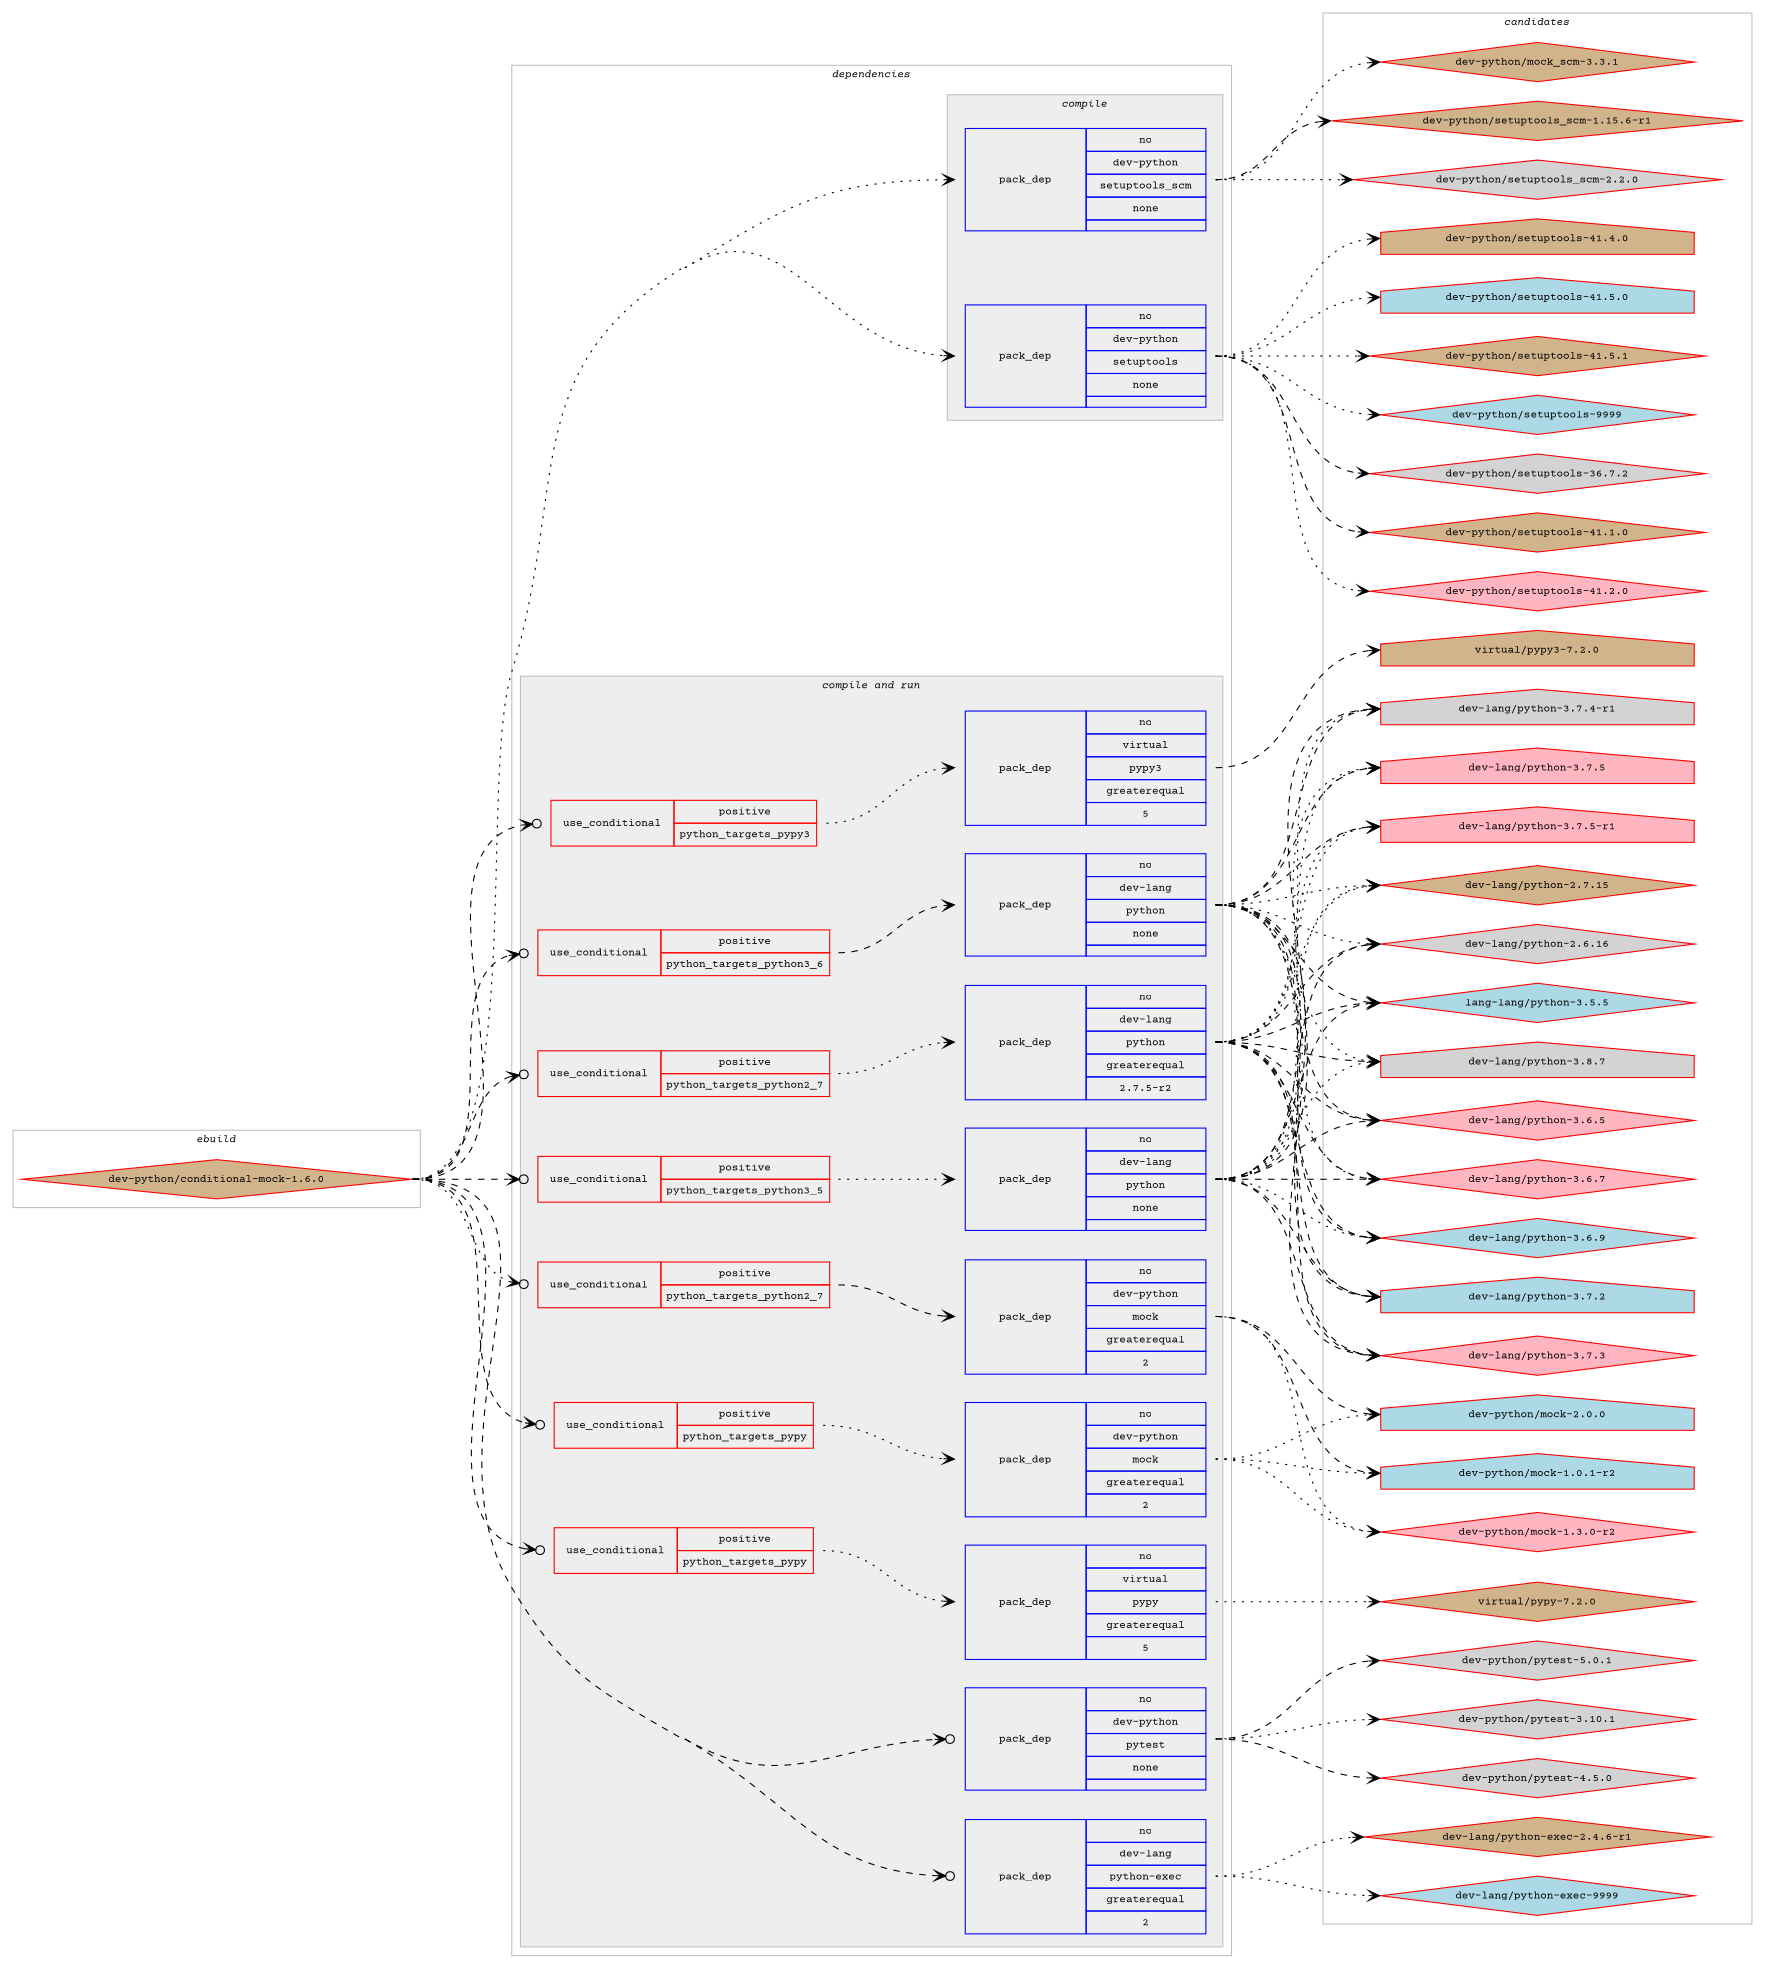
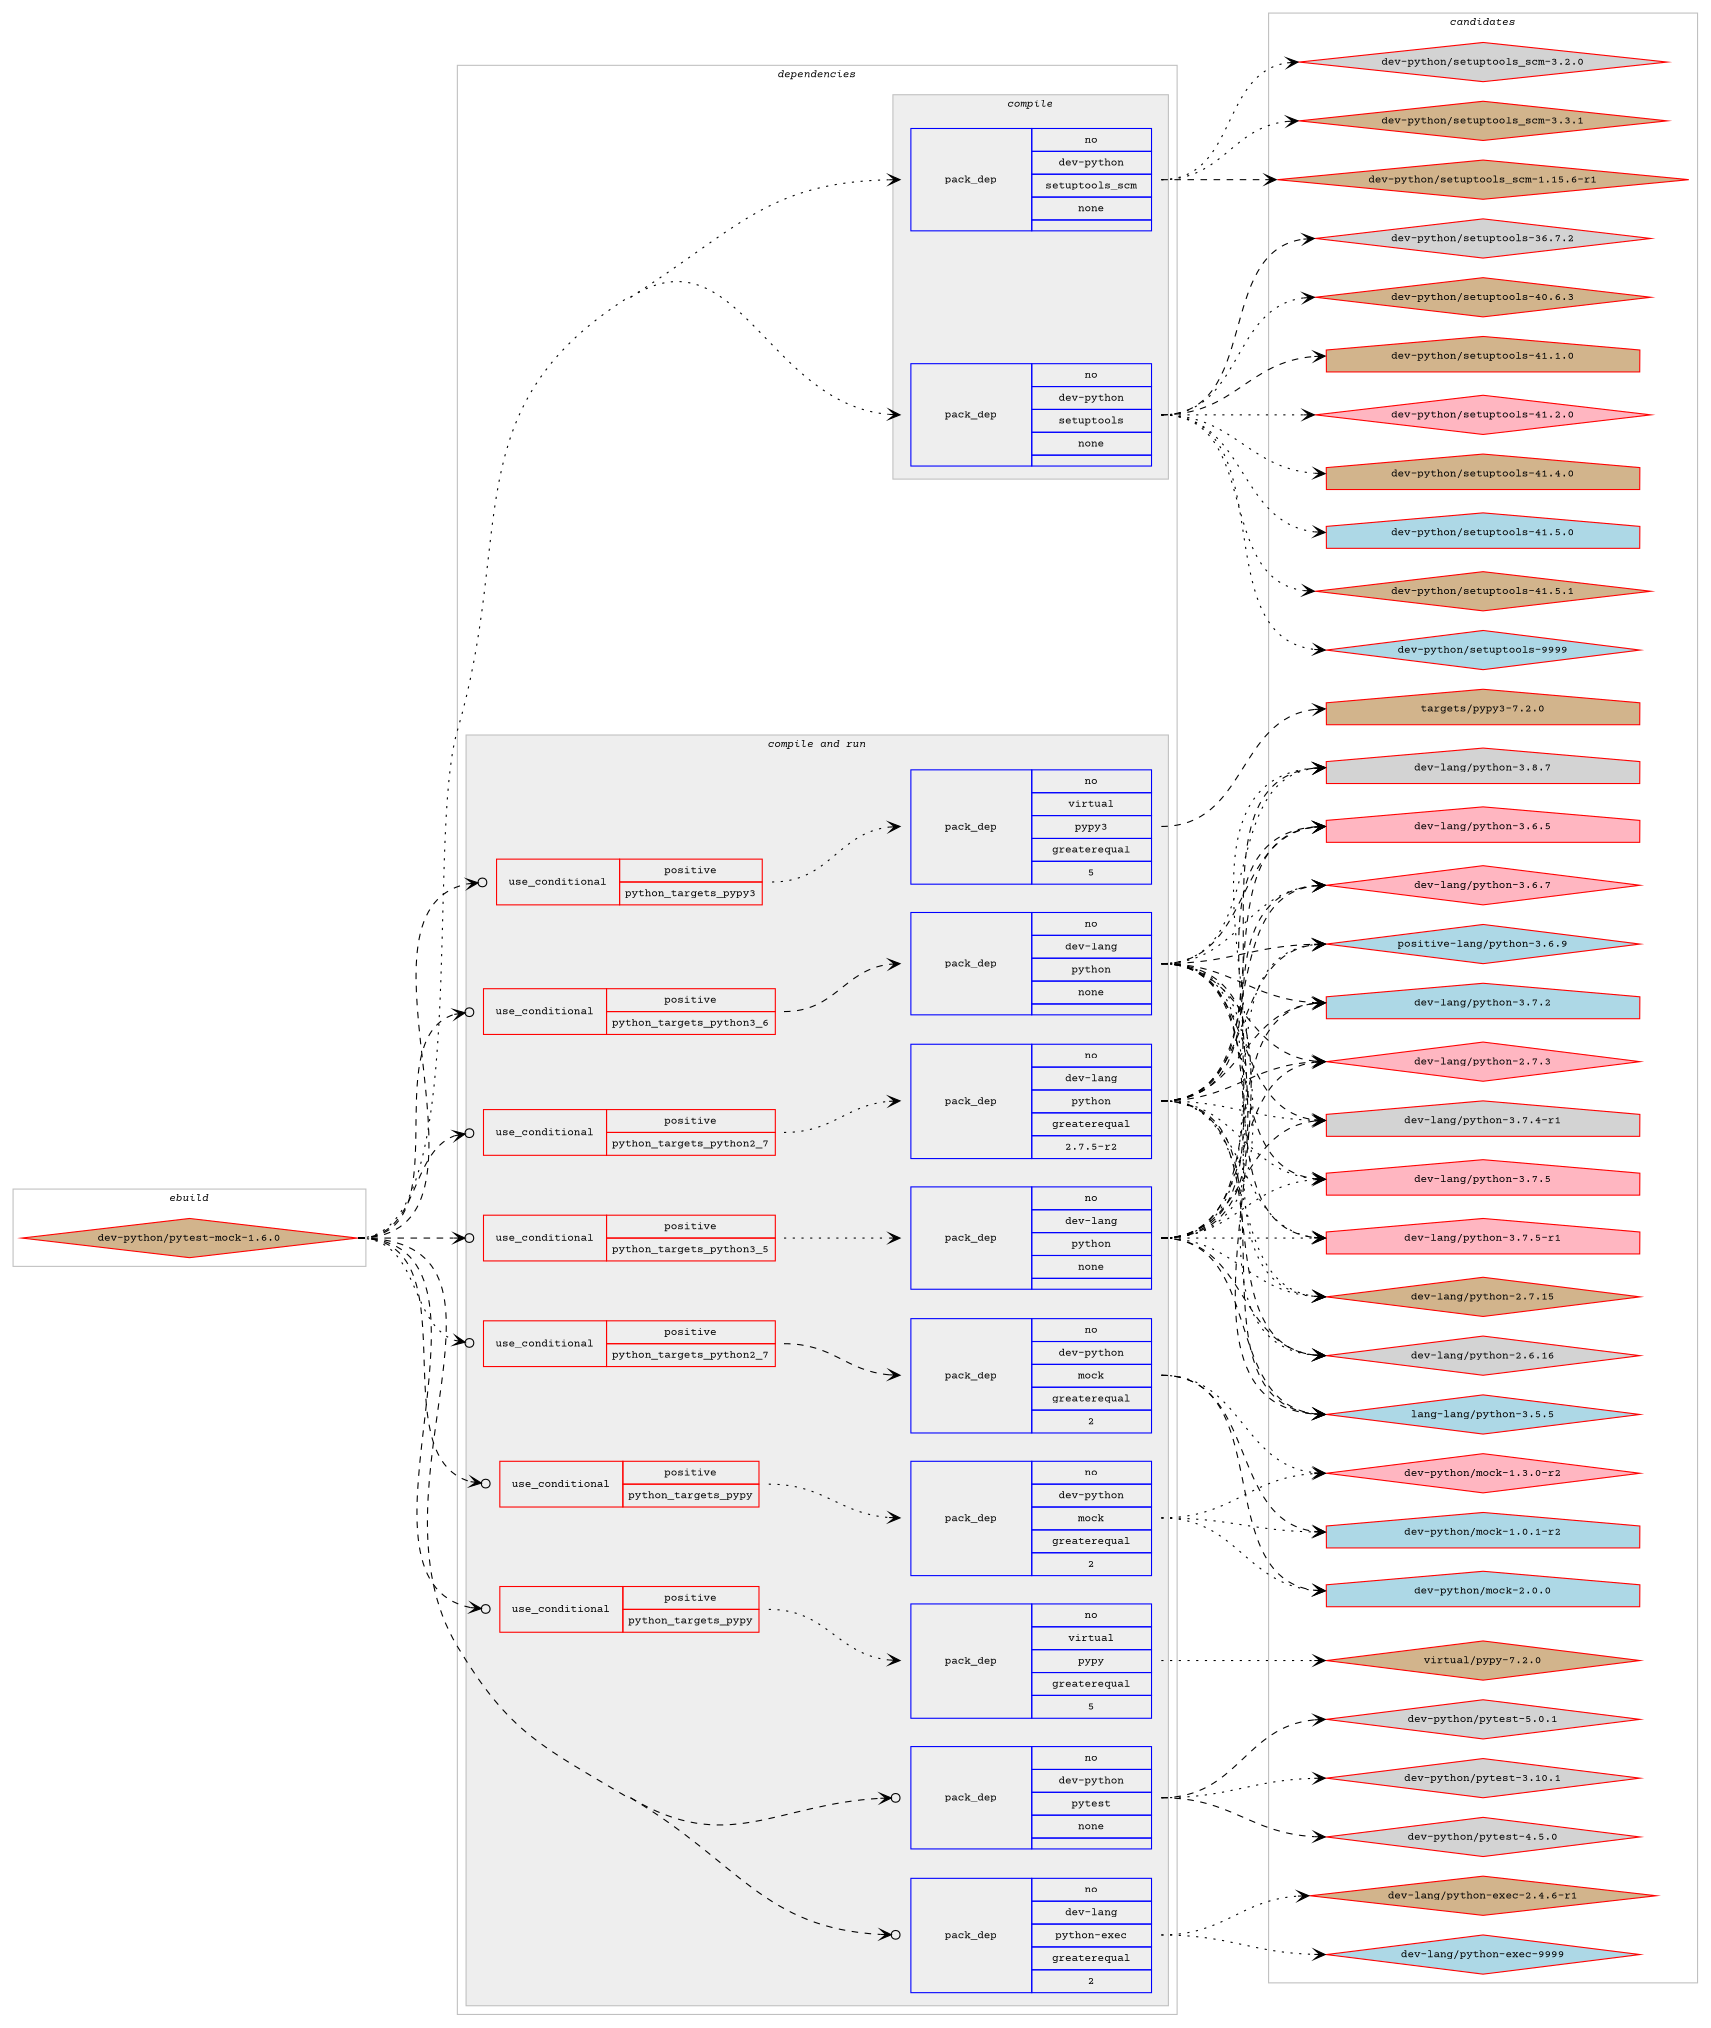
node "dev-python/mock_scm-3.3.1": label "dev-python/mock_scm-3.3.1" -> "dev-python/setuptools_scm-3.3.1"
node "dev-python/setuptools_scm-2.2.0": label "dev-python/setuptools_scm-2.2.0" -> "dev-python/setuptools_scm-3.2.0"
node "dev-python/setuptools-40.6.3": added
node "dev-python/setuptools-41.1.0": shape diamond -> house
node "virtual/pypy3-7.2.0": label "virtual/pypy3-7.2.0" -> "targets/pypy3-7.2.0"
node "dev-lang/python-3.6.5": shape diamond -> house
node "dev-python/conditional-mock-1.6.0": label "dev-python/conditional-mock-1.6.0" -> "dev-python/pytest-mock-1.6.0"
node "dev-lang/python-3.6.9": label "dev-lang/python-3.6.9" -> "positive-lang/python-3.6.9"
node "dev-lang/python-3.7.3": label "dev-lang/python-3.7.3" -> "dev-lang/python-2.7.3"
